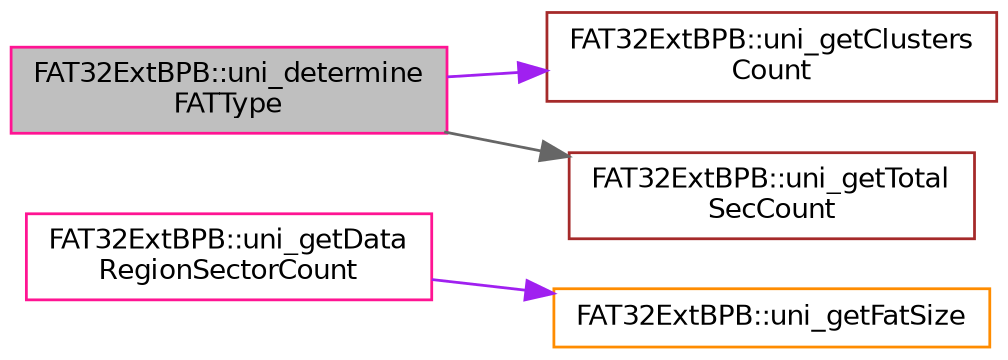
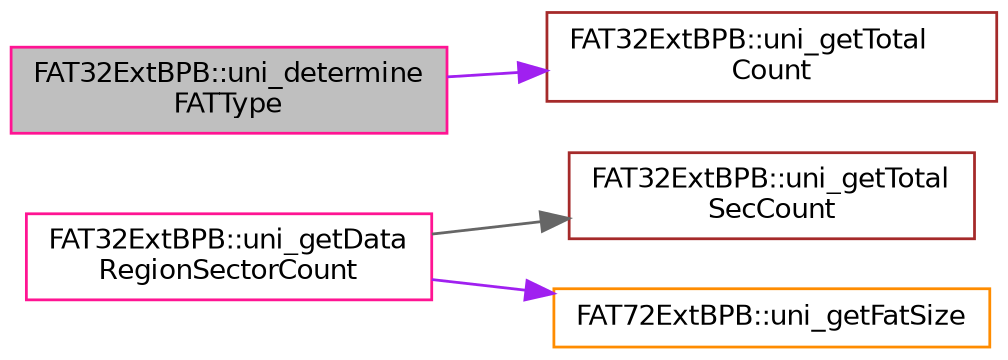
node "FAT32ExtBPB::uni_getClusters Count": label "FAT32ExtBPB::uni_getClusters Count" -> "FAT32ExtBPB::uni_getTotal Count"
edge "FAT32ExtBPB::uni_determine FATType" -> "FAT32ExtBPB::uni_getTotal SecCount": now "FAT32ExtBPB::uni_getData RegionSectorCount" -> "FAT32ExtBPB::uni_getTotal SecCount"
node "FAT32ExtBPB::uni_getFatSize": label "FAT32ExtBPB::uni_getFatSize" -> "FAT72ExtBPB::uni_getFatSize"
